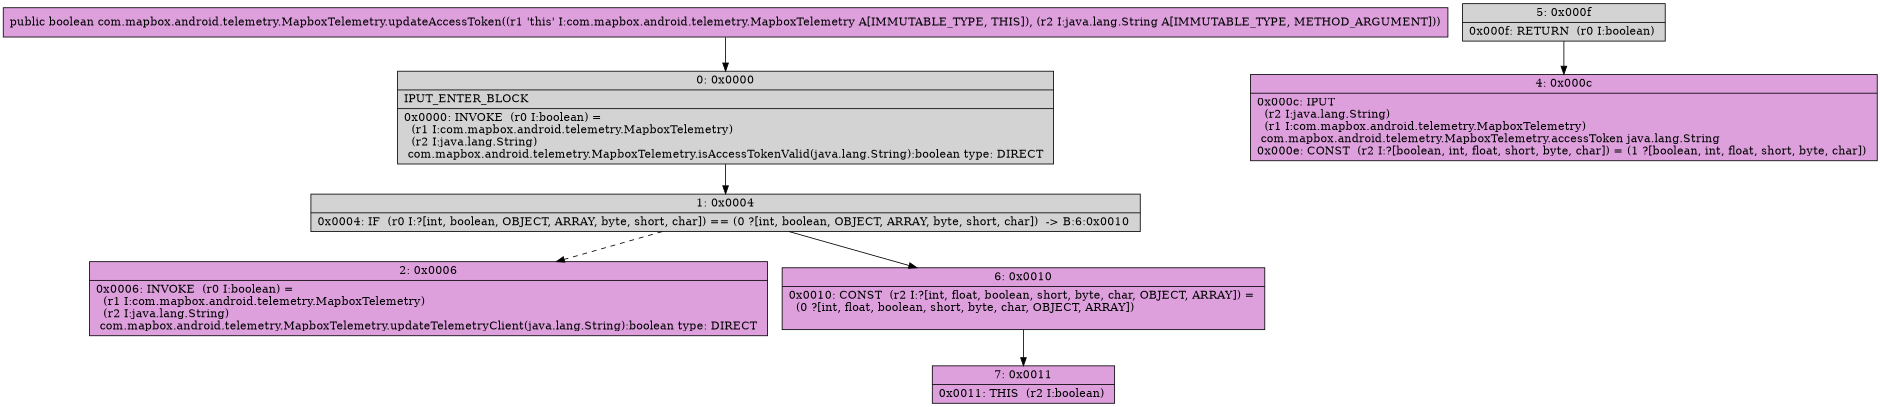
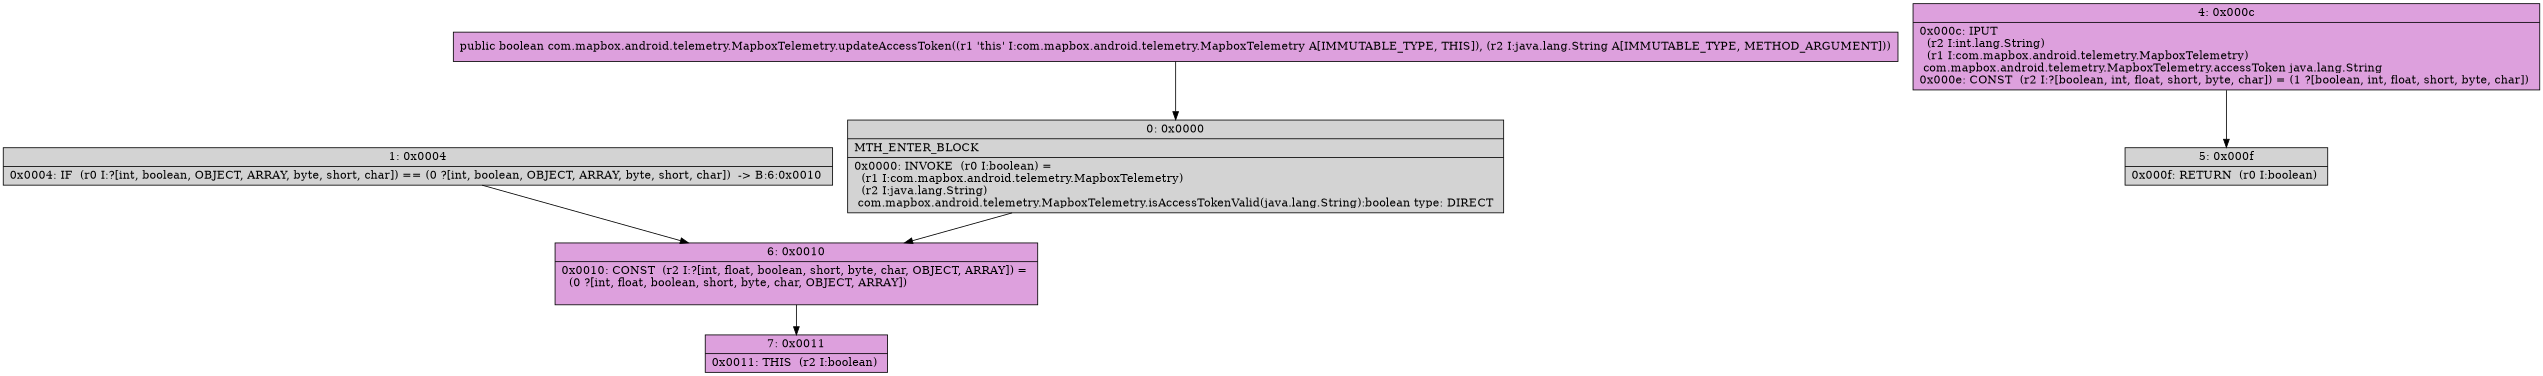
edge "5: 0x000f" -> "4: 0x000c": reversed
node "0: 0x0000": text "IPUT_ENTER_BLOCK" -> "MTH_ENTER_BLOCK"
node "4: 0x000c": text "(r2 I:java.lang.String)" -> "(r2 I:int.lang.String)"
edge "0: 0x0000" -> "1: 0x0004": now "0: 0x0000" -> "6: 0x0010"
node "2: 0x0006": removed
